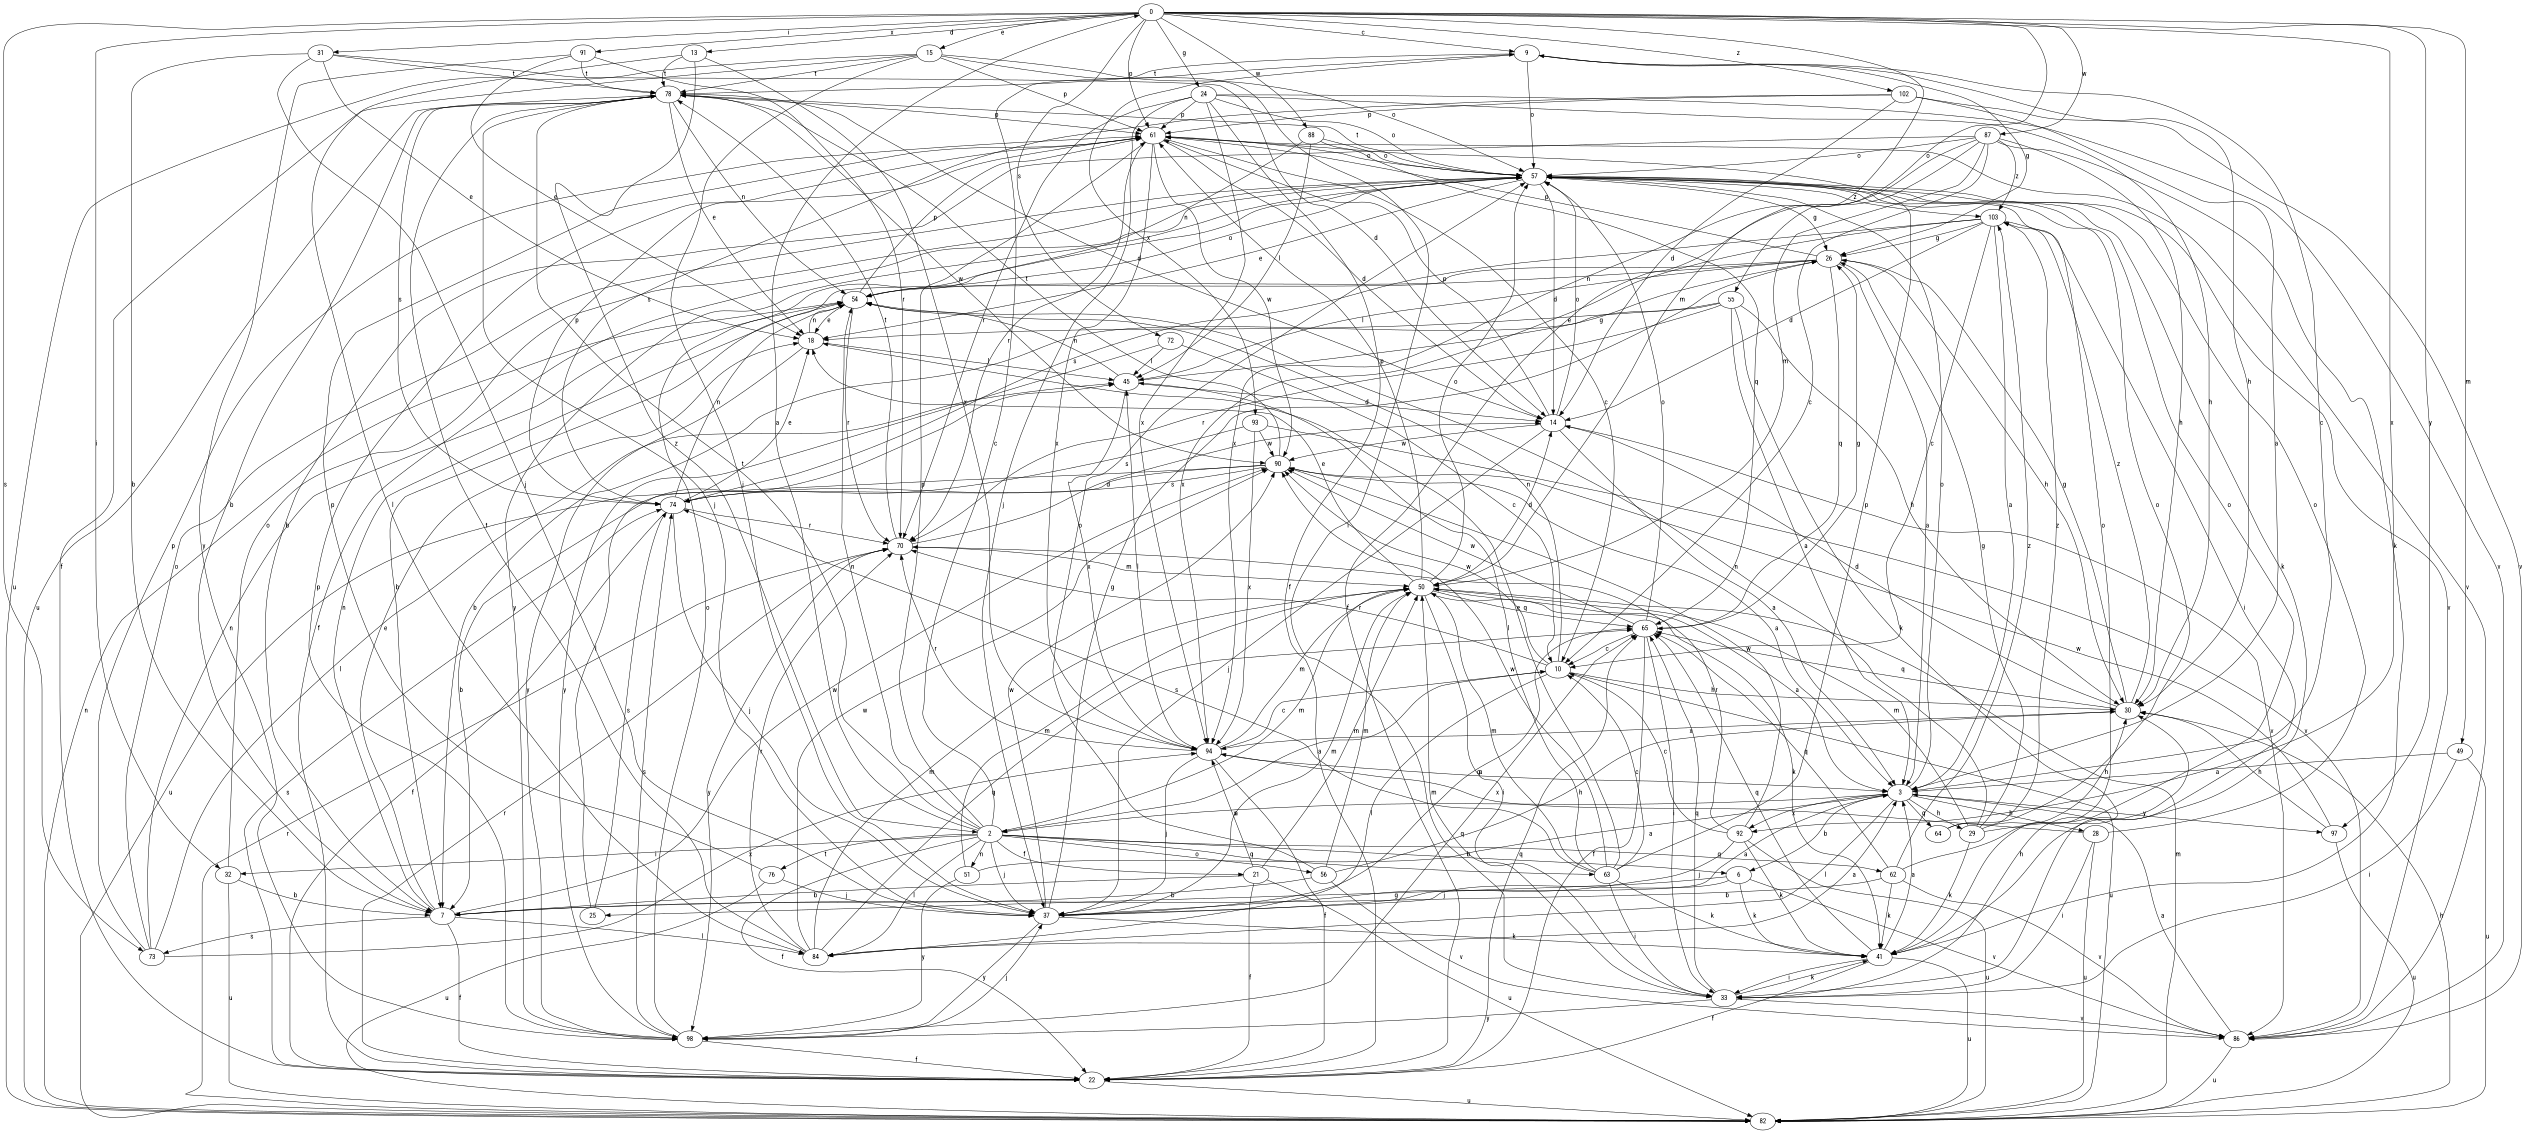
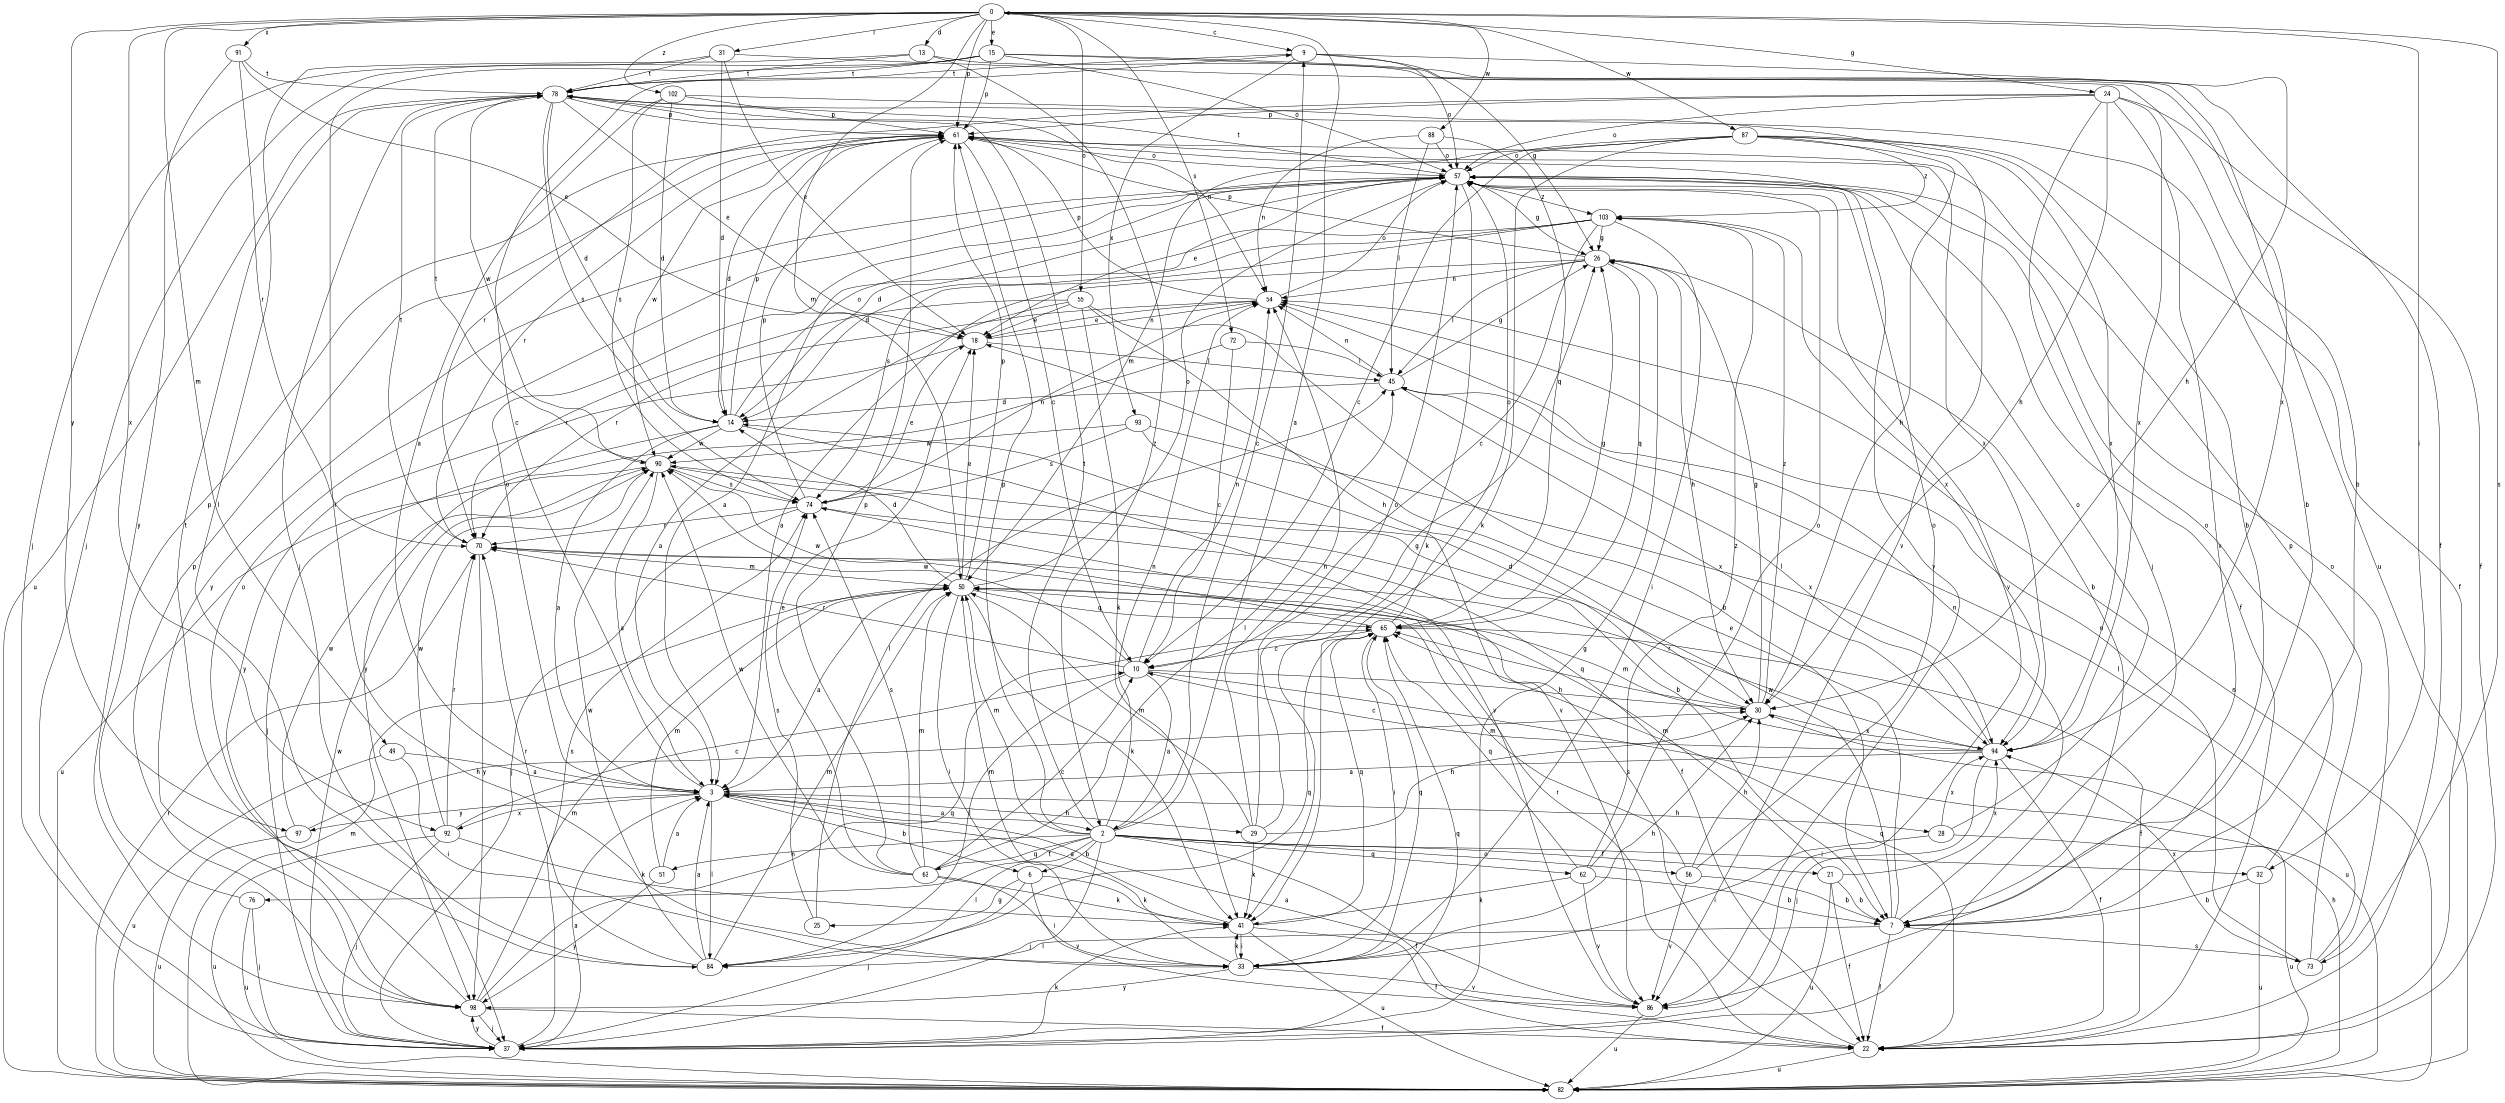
edge "70" -> "14": removed, label "d"
node "64": removed
